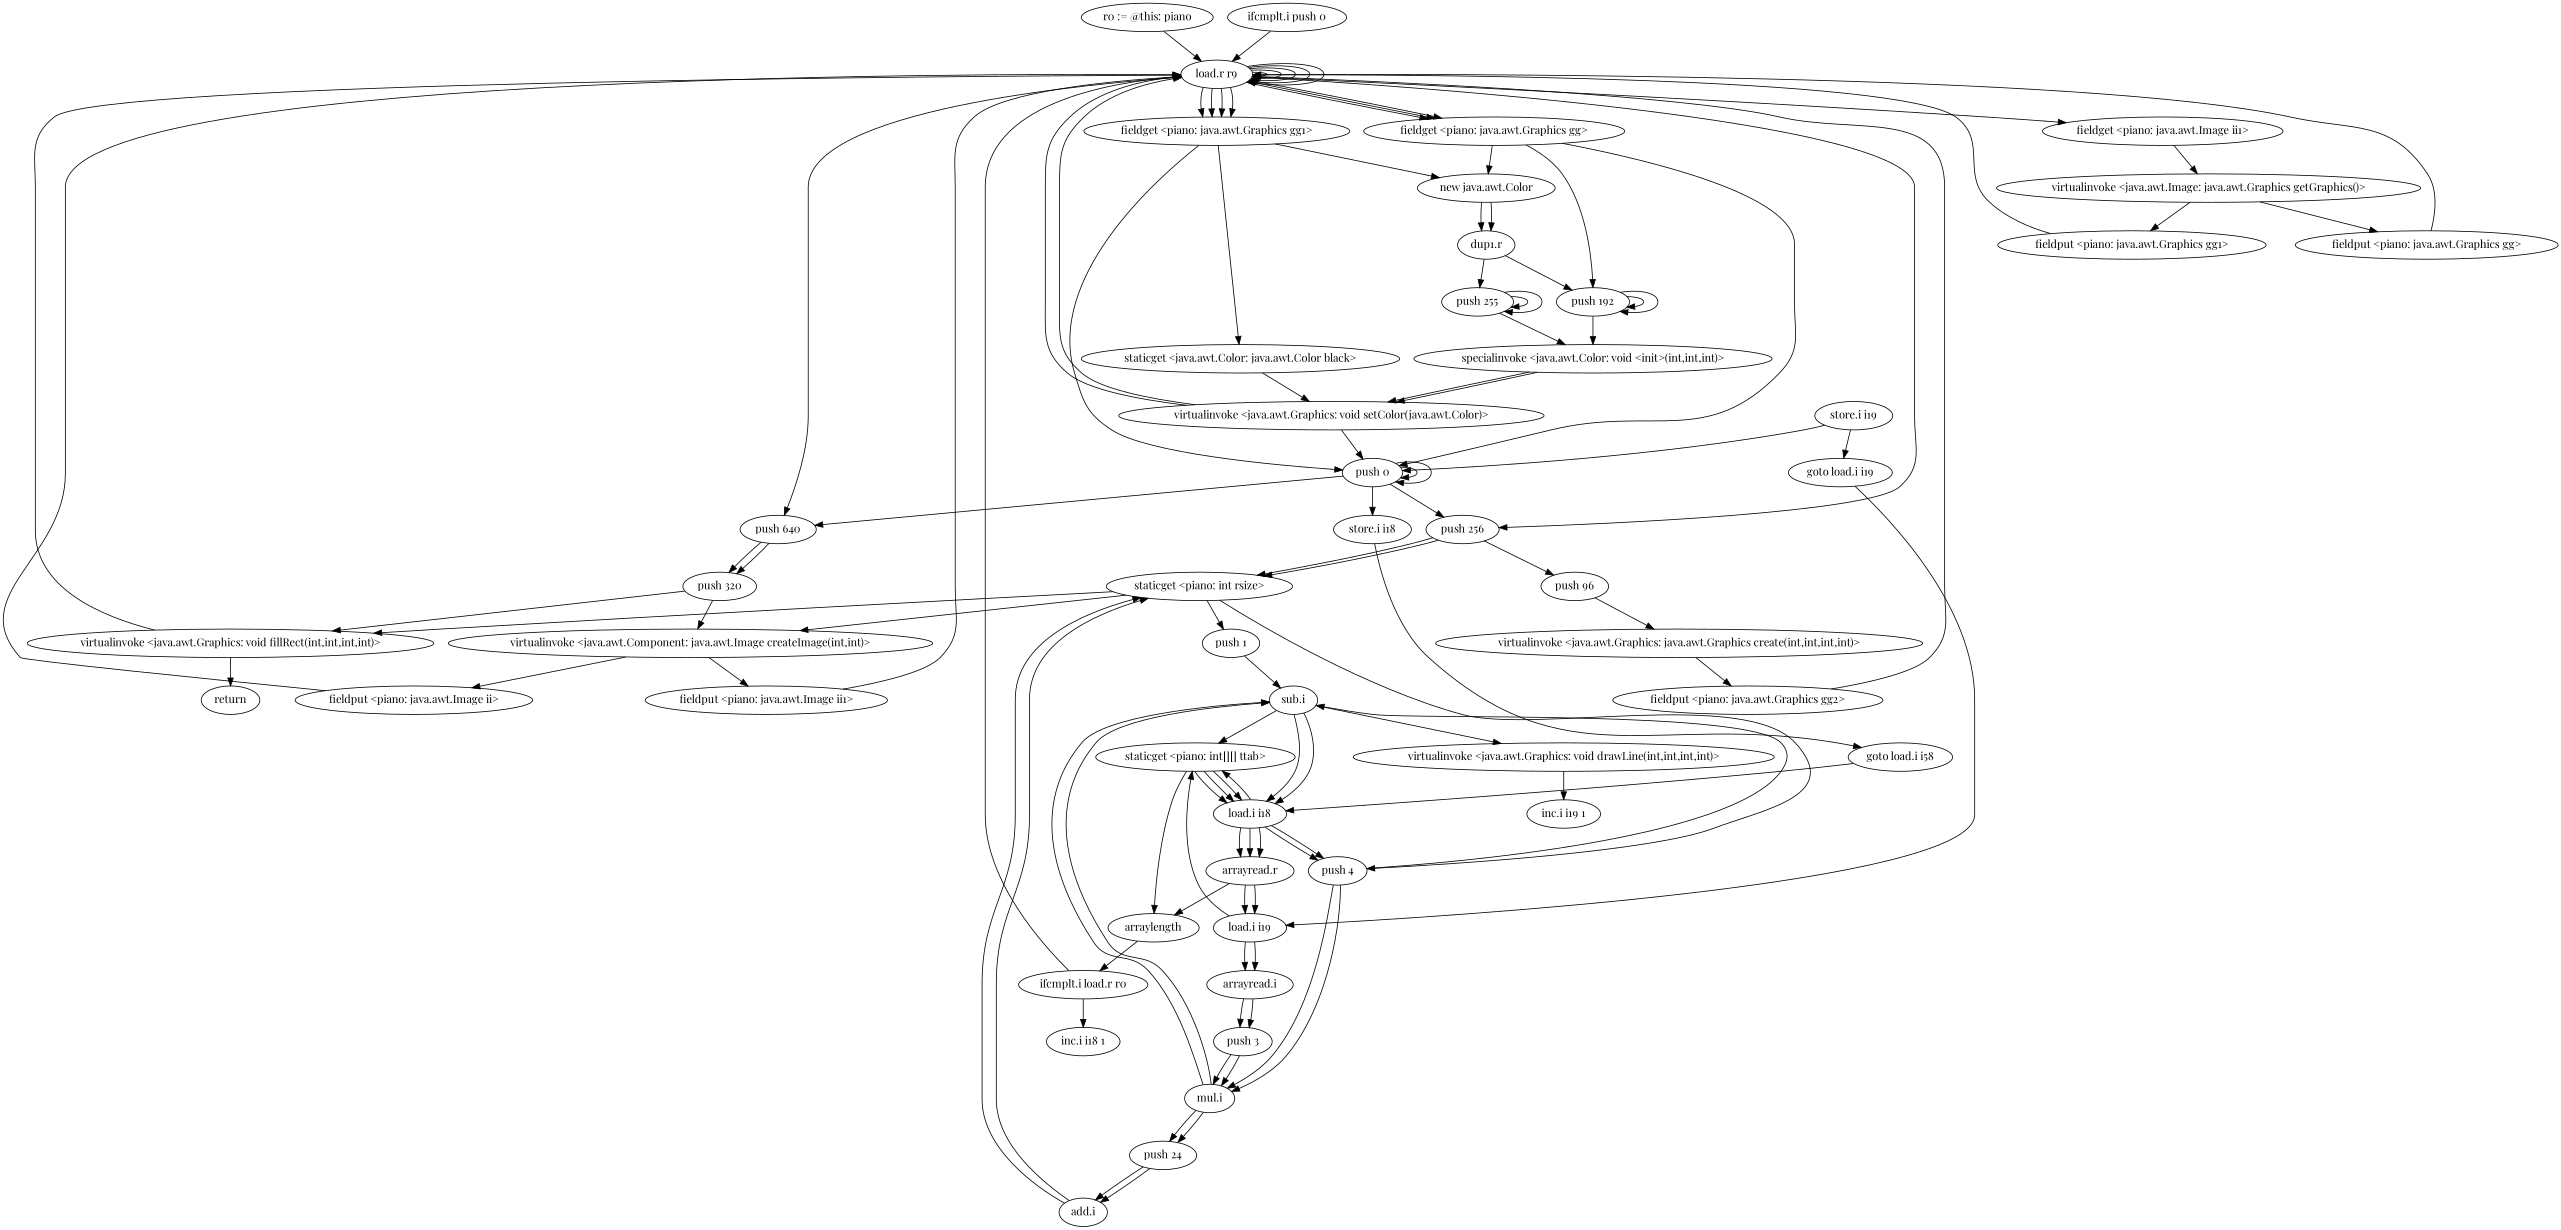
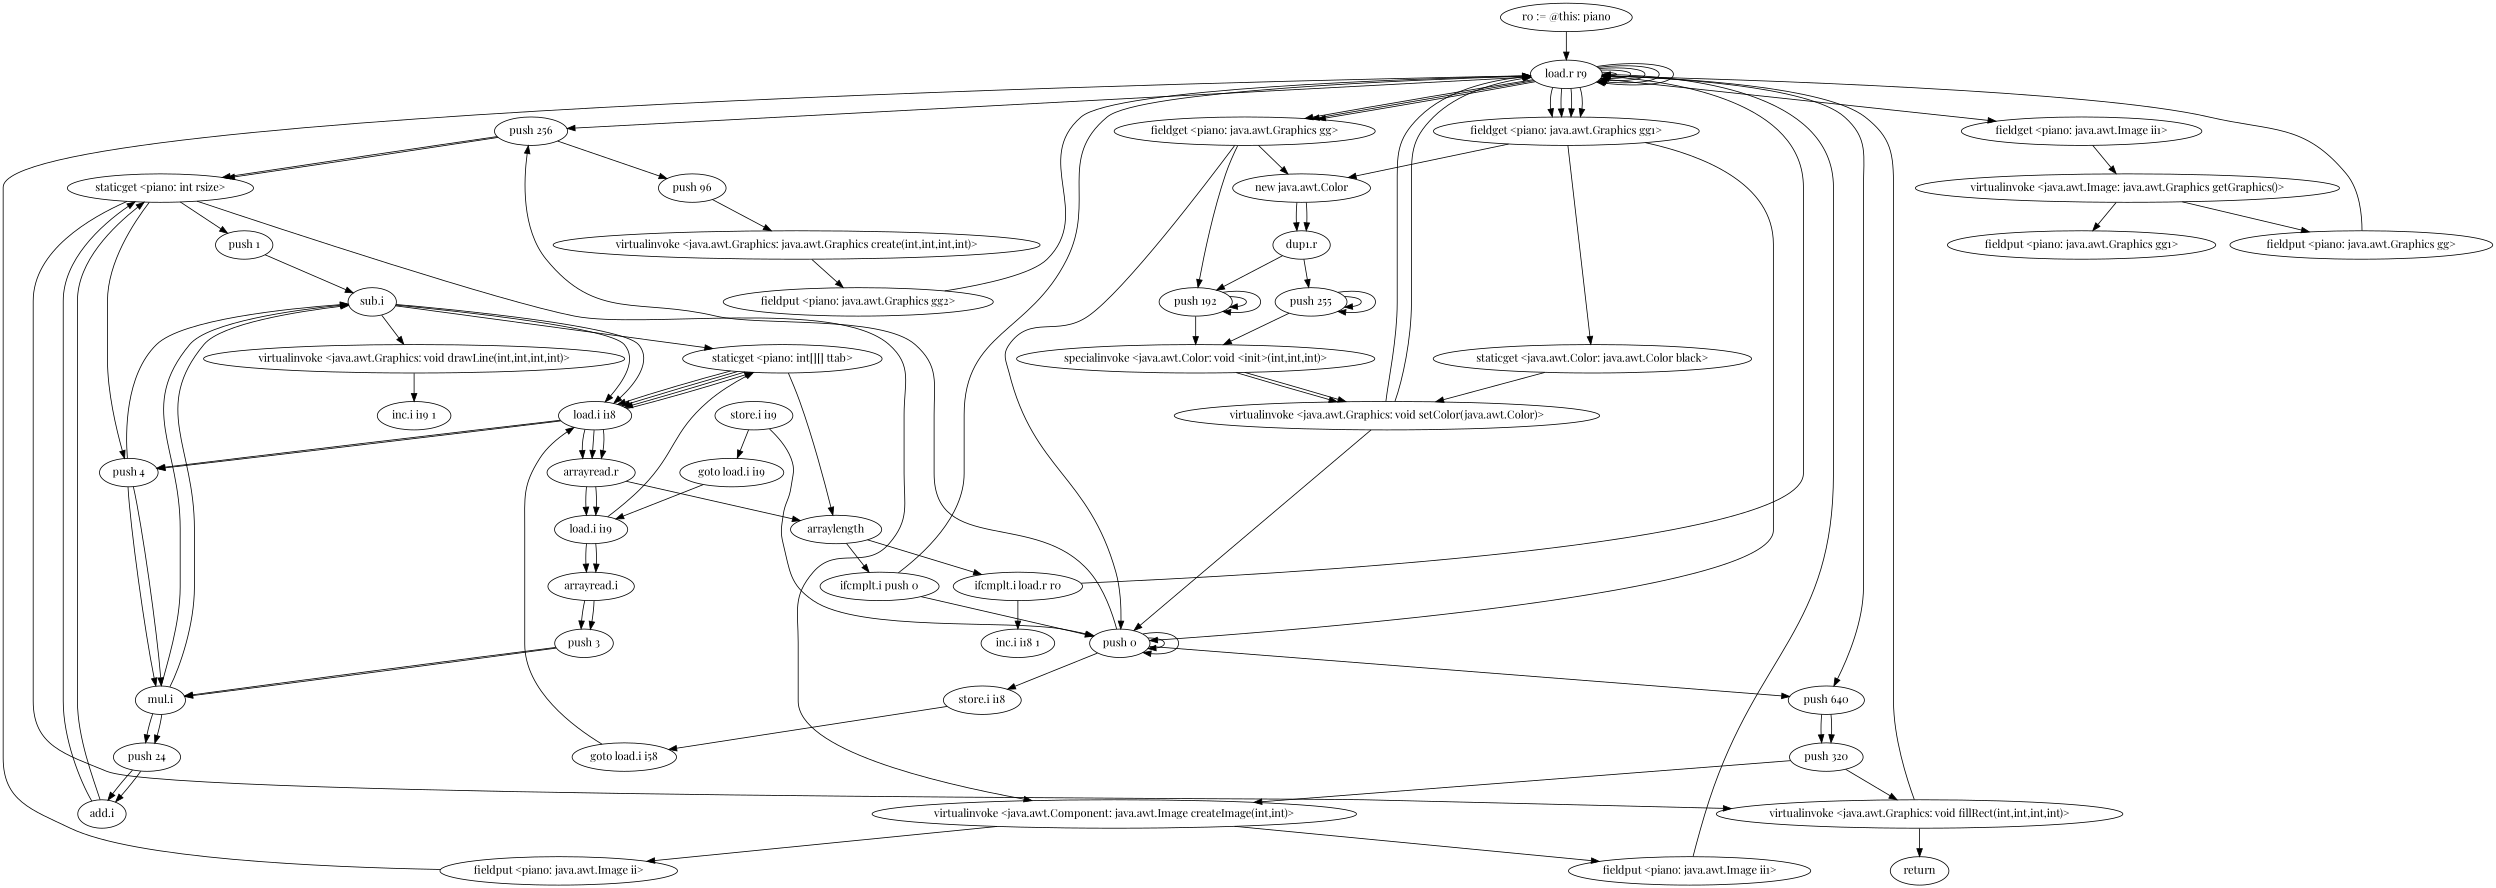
edge "fieldput <piano: java.awt.Graphics gg1>" -> "load.r r9": removed
edge "arraylength" -> "ifcmplt.i push 0": added
edge "ifcmplt.i push 0" -> "push 0": added
